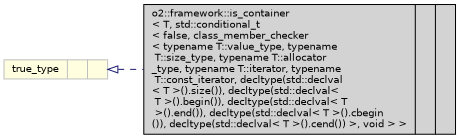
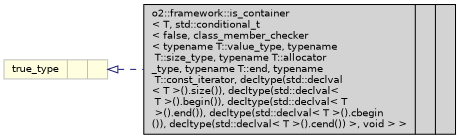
node "o2::framework::is_container": text "_type, typename T::iterator, typename" -> "_type, typename T::end, typename"
